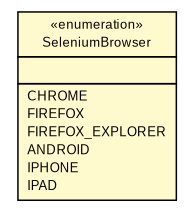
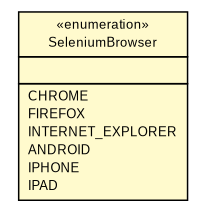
node "SeleniumBrowser": text "FIREFOX_EXPLORER" -> "INTERNET_EXPLORER"
